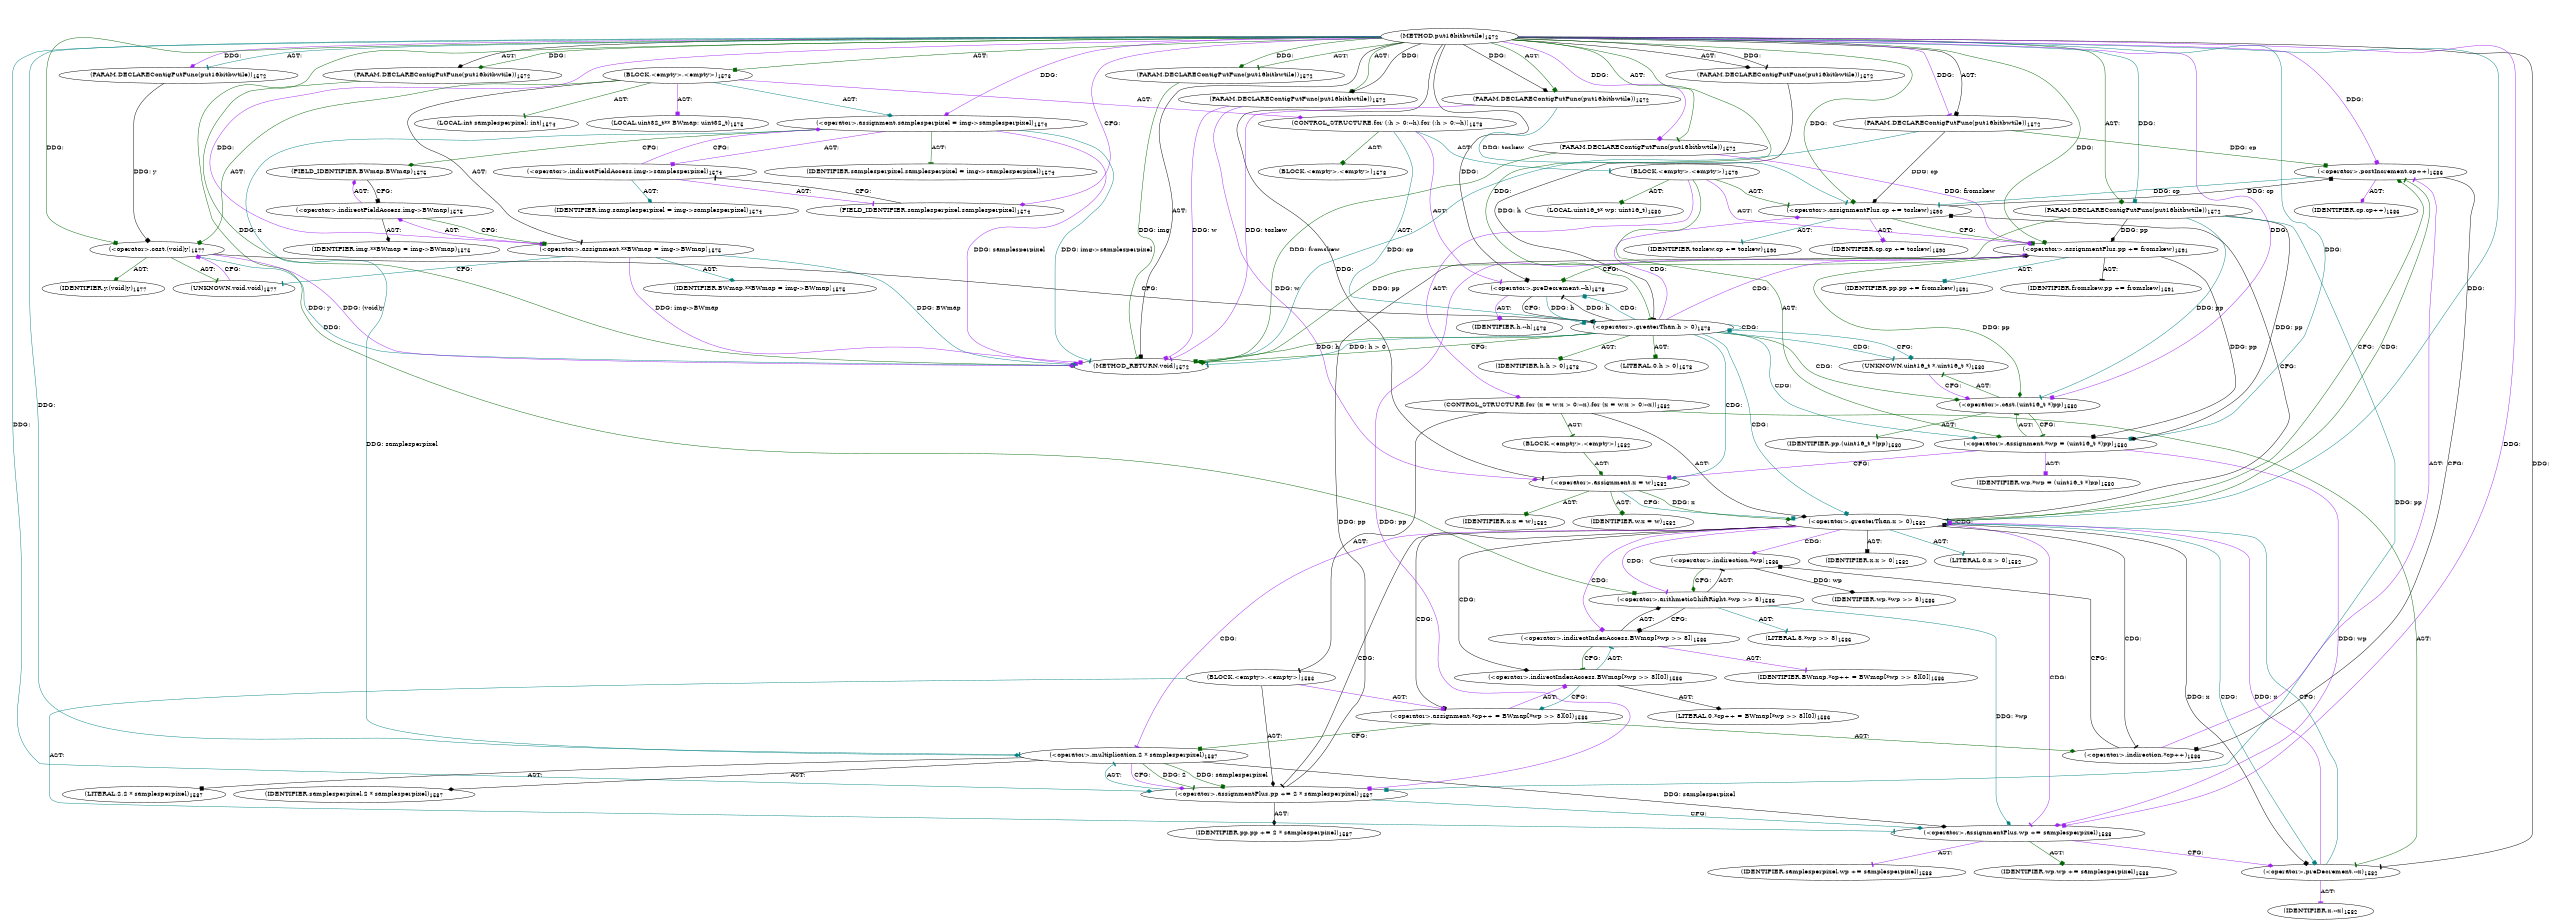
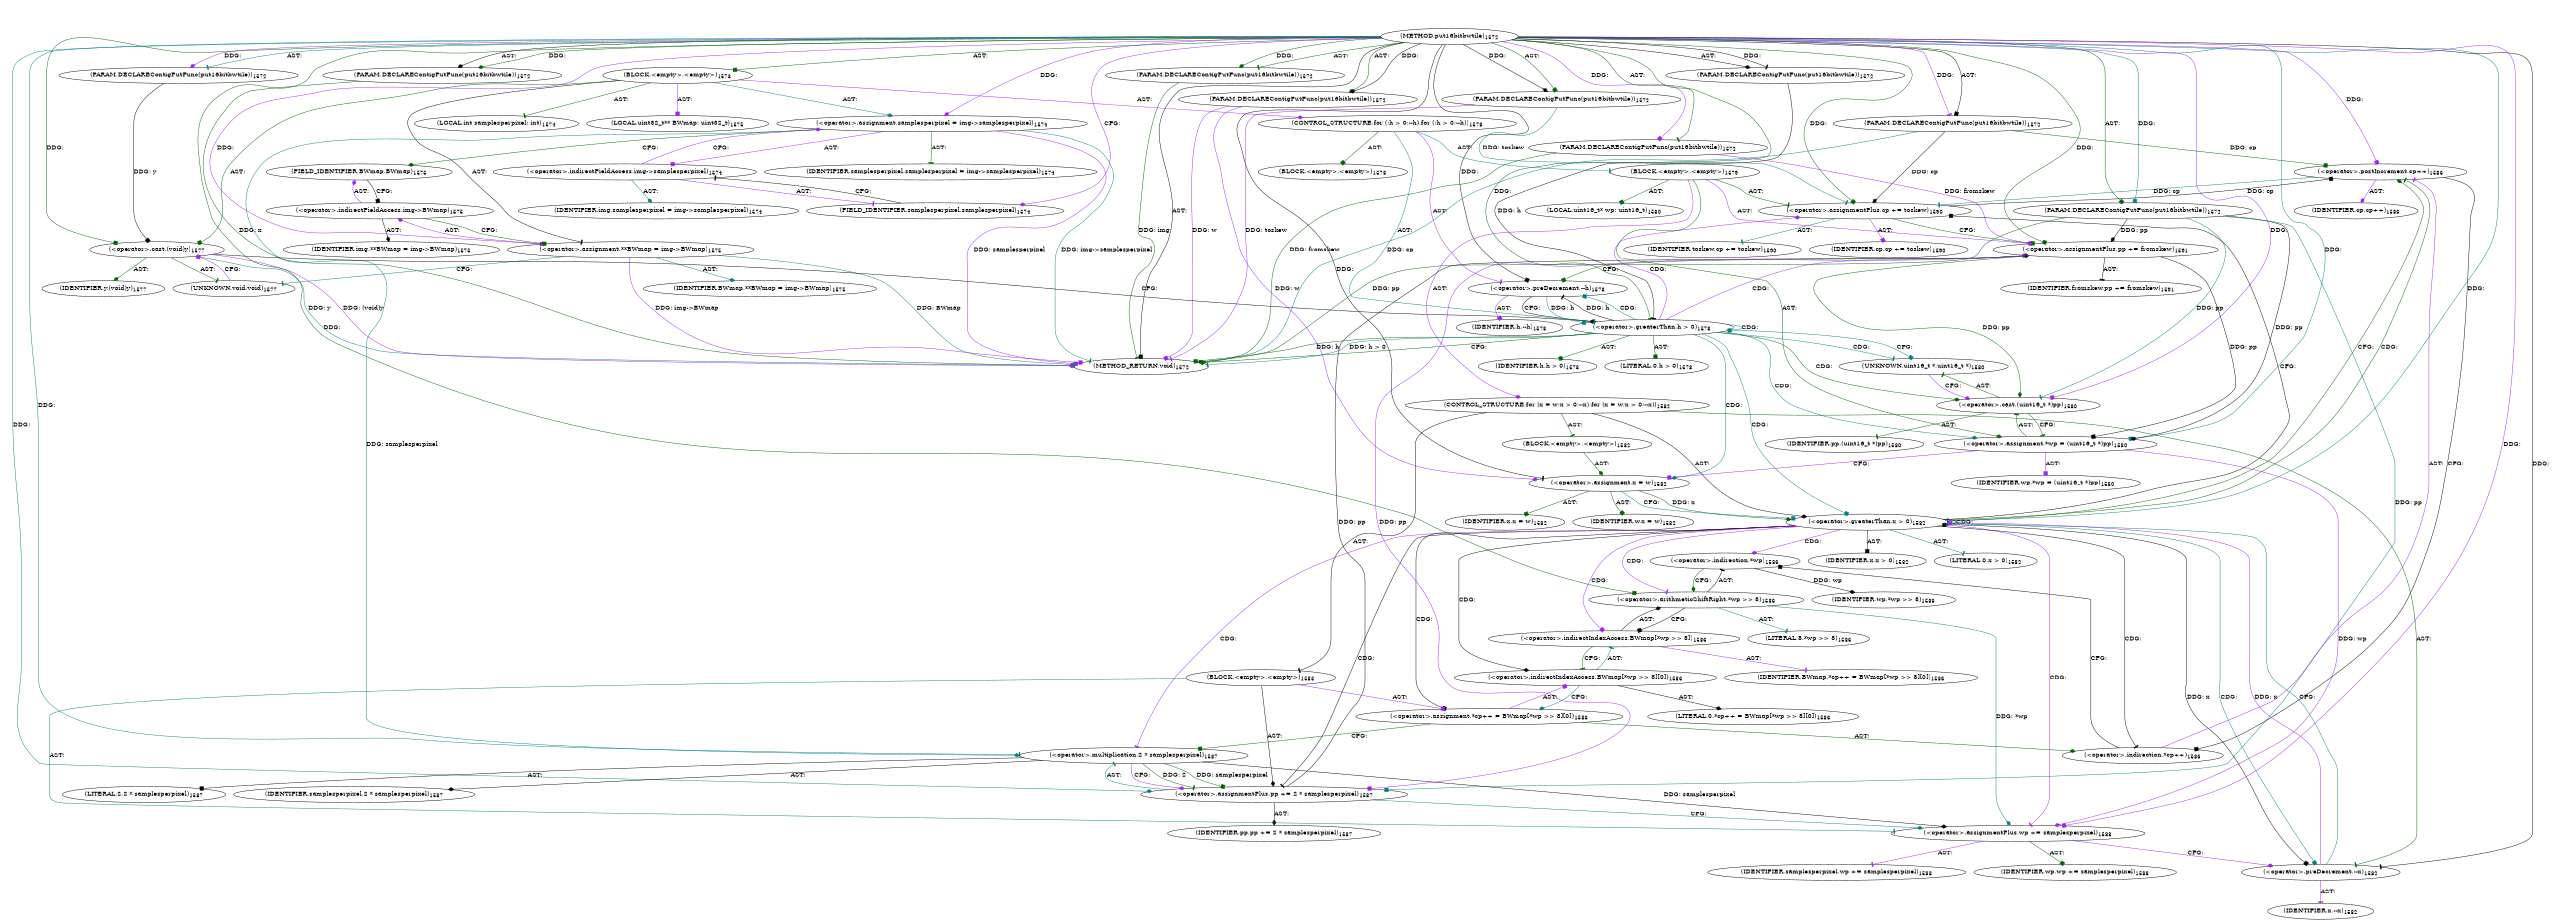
node "(IDENTIFIER,pp,pp += fromskew)": removed
